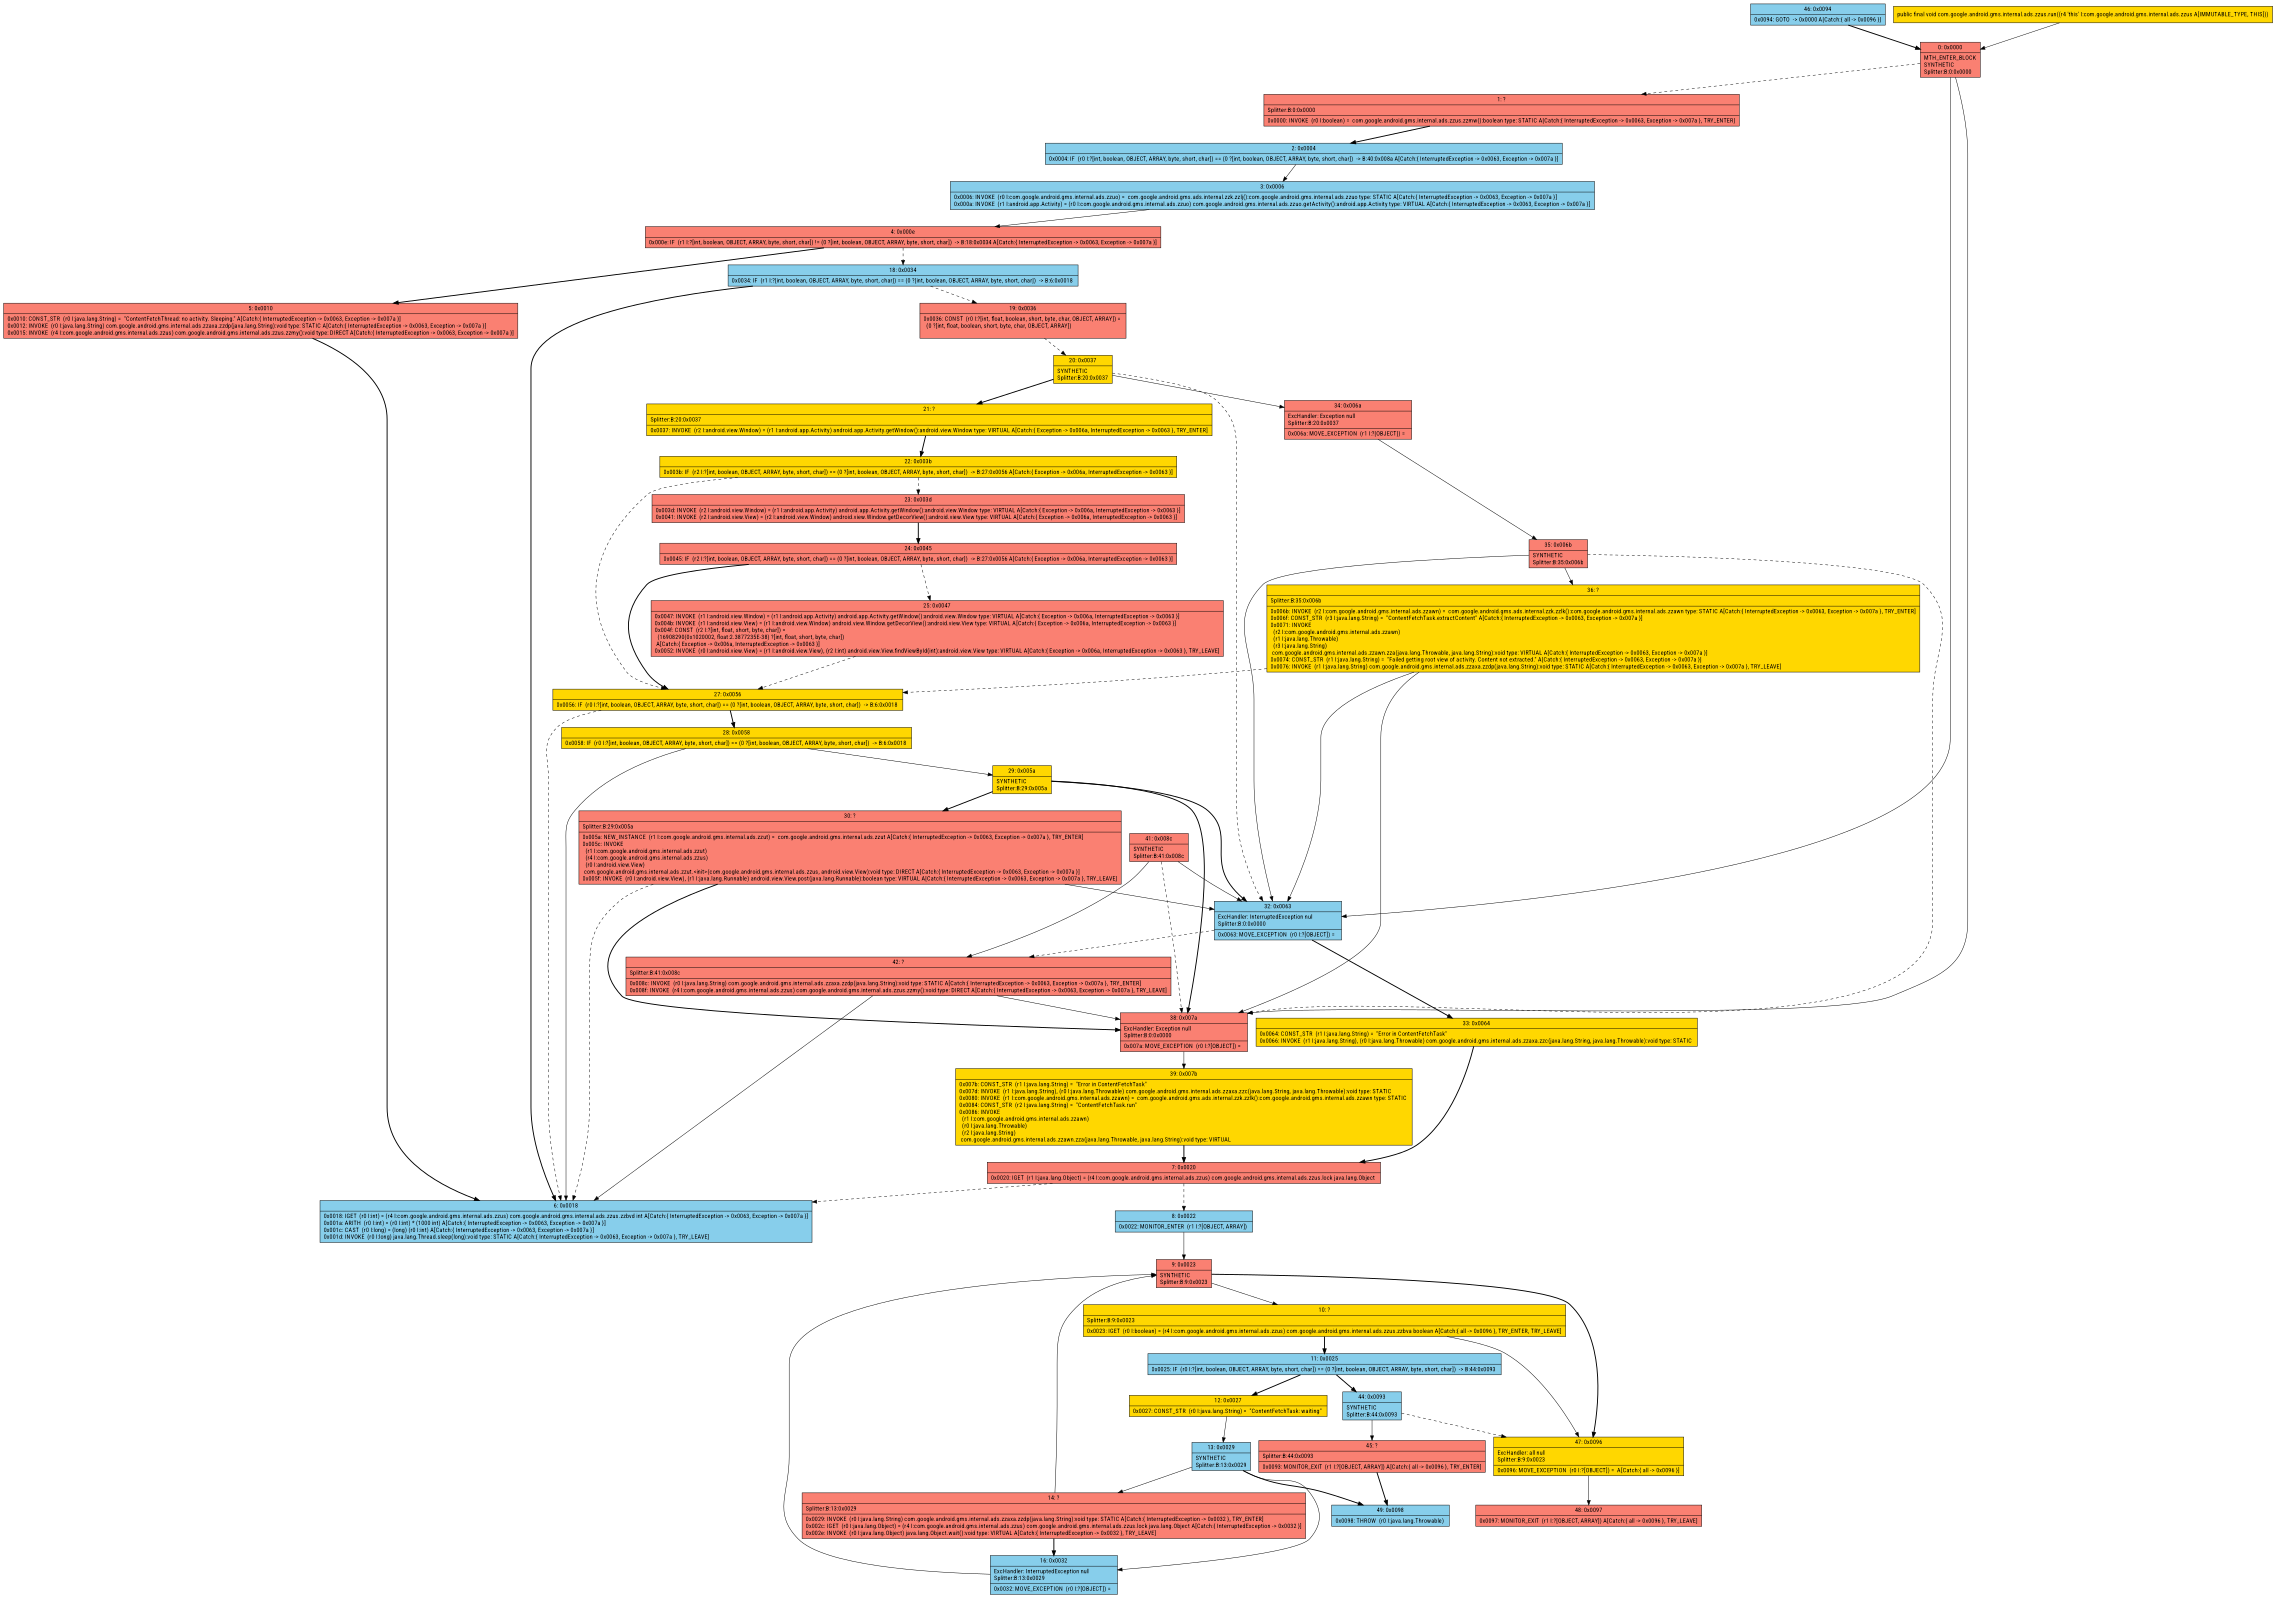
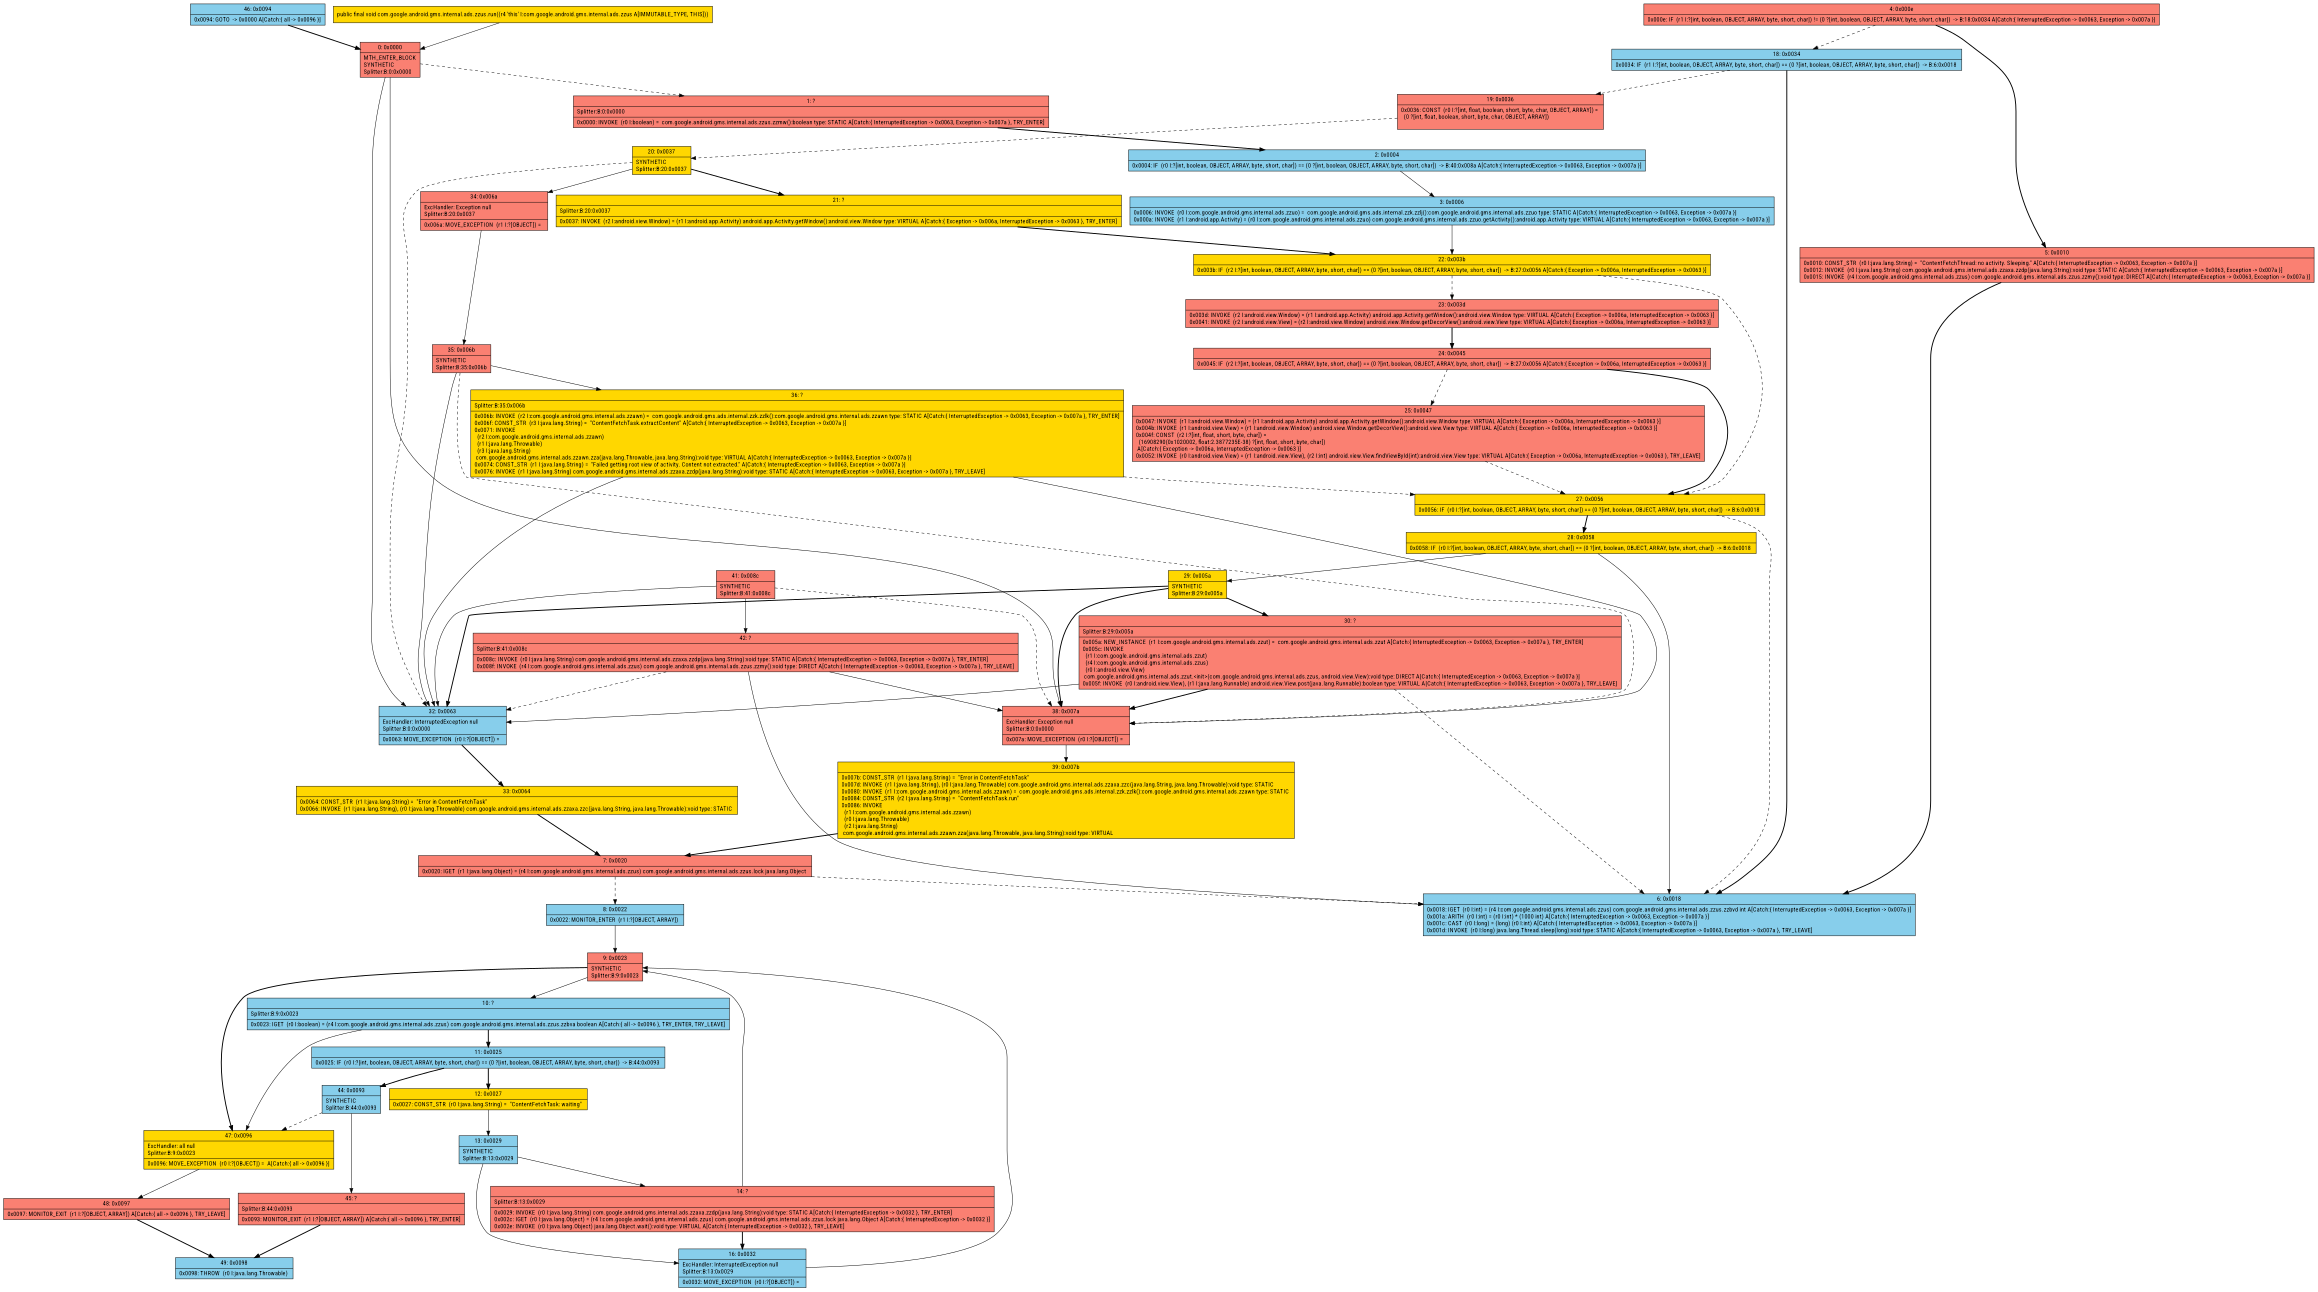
edge "3: 0x0006" -> "4: 0x000e": now "3: 0x0006" -> "22: 0x003b"
edge "32: 0x0063" -> "42: ?": reversed
node "10: ?": fillcolor gold -> skyblue
edge "13: 0x0029" -> "49: 0x0098": now "48: 0x0097" -> "49: 0x0098"
